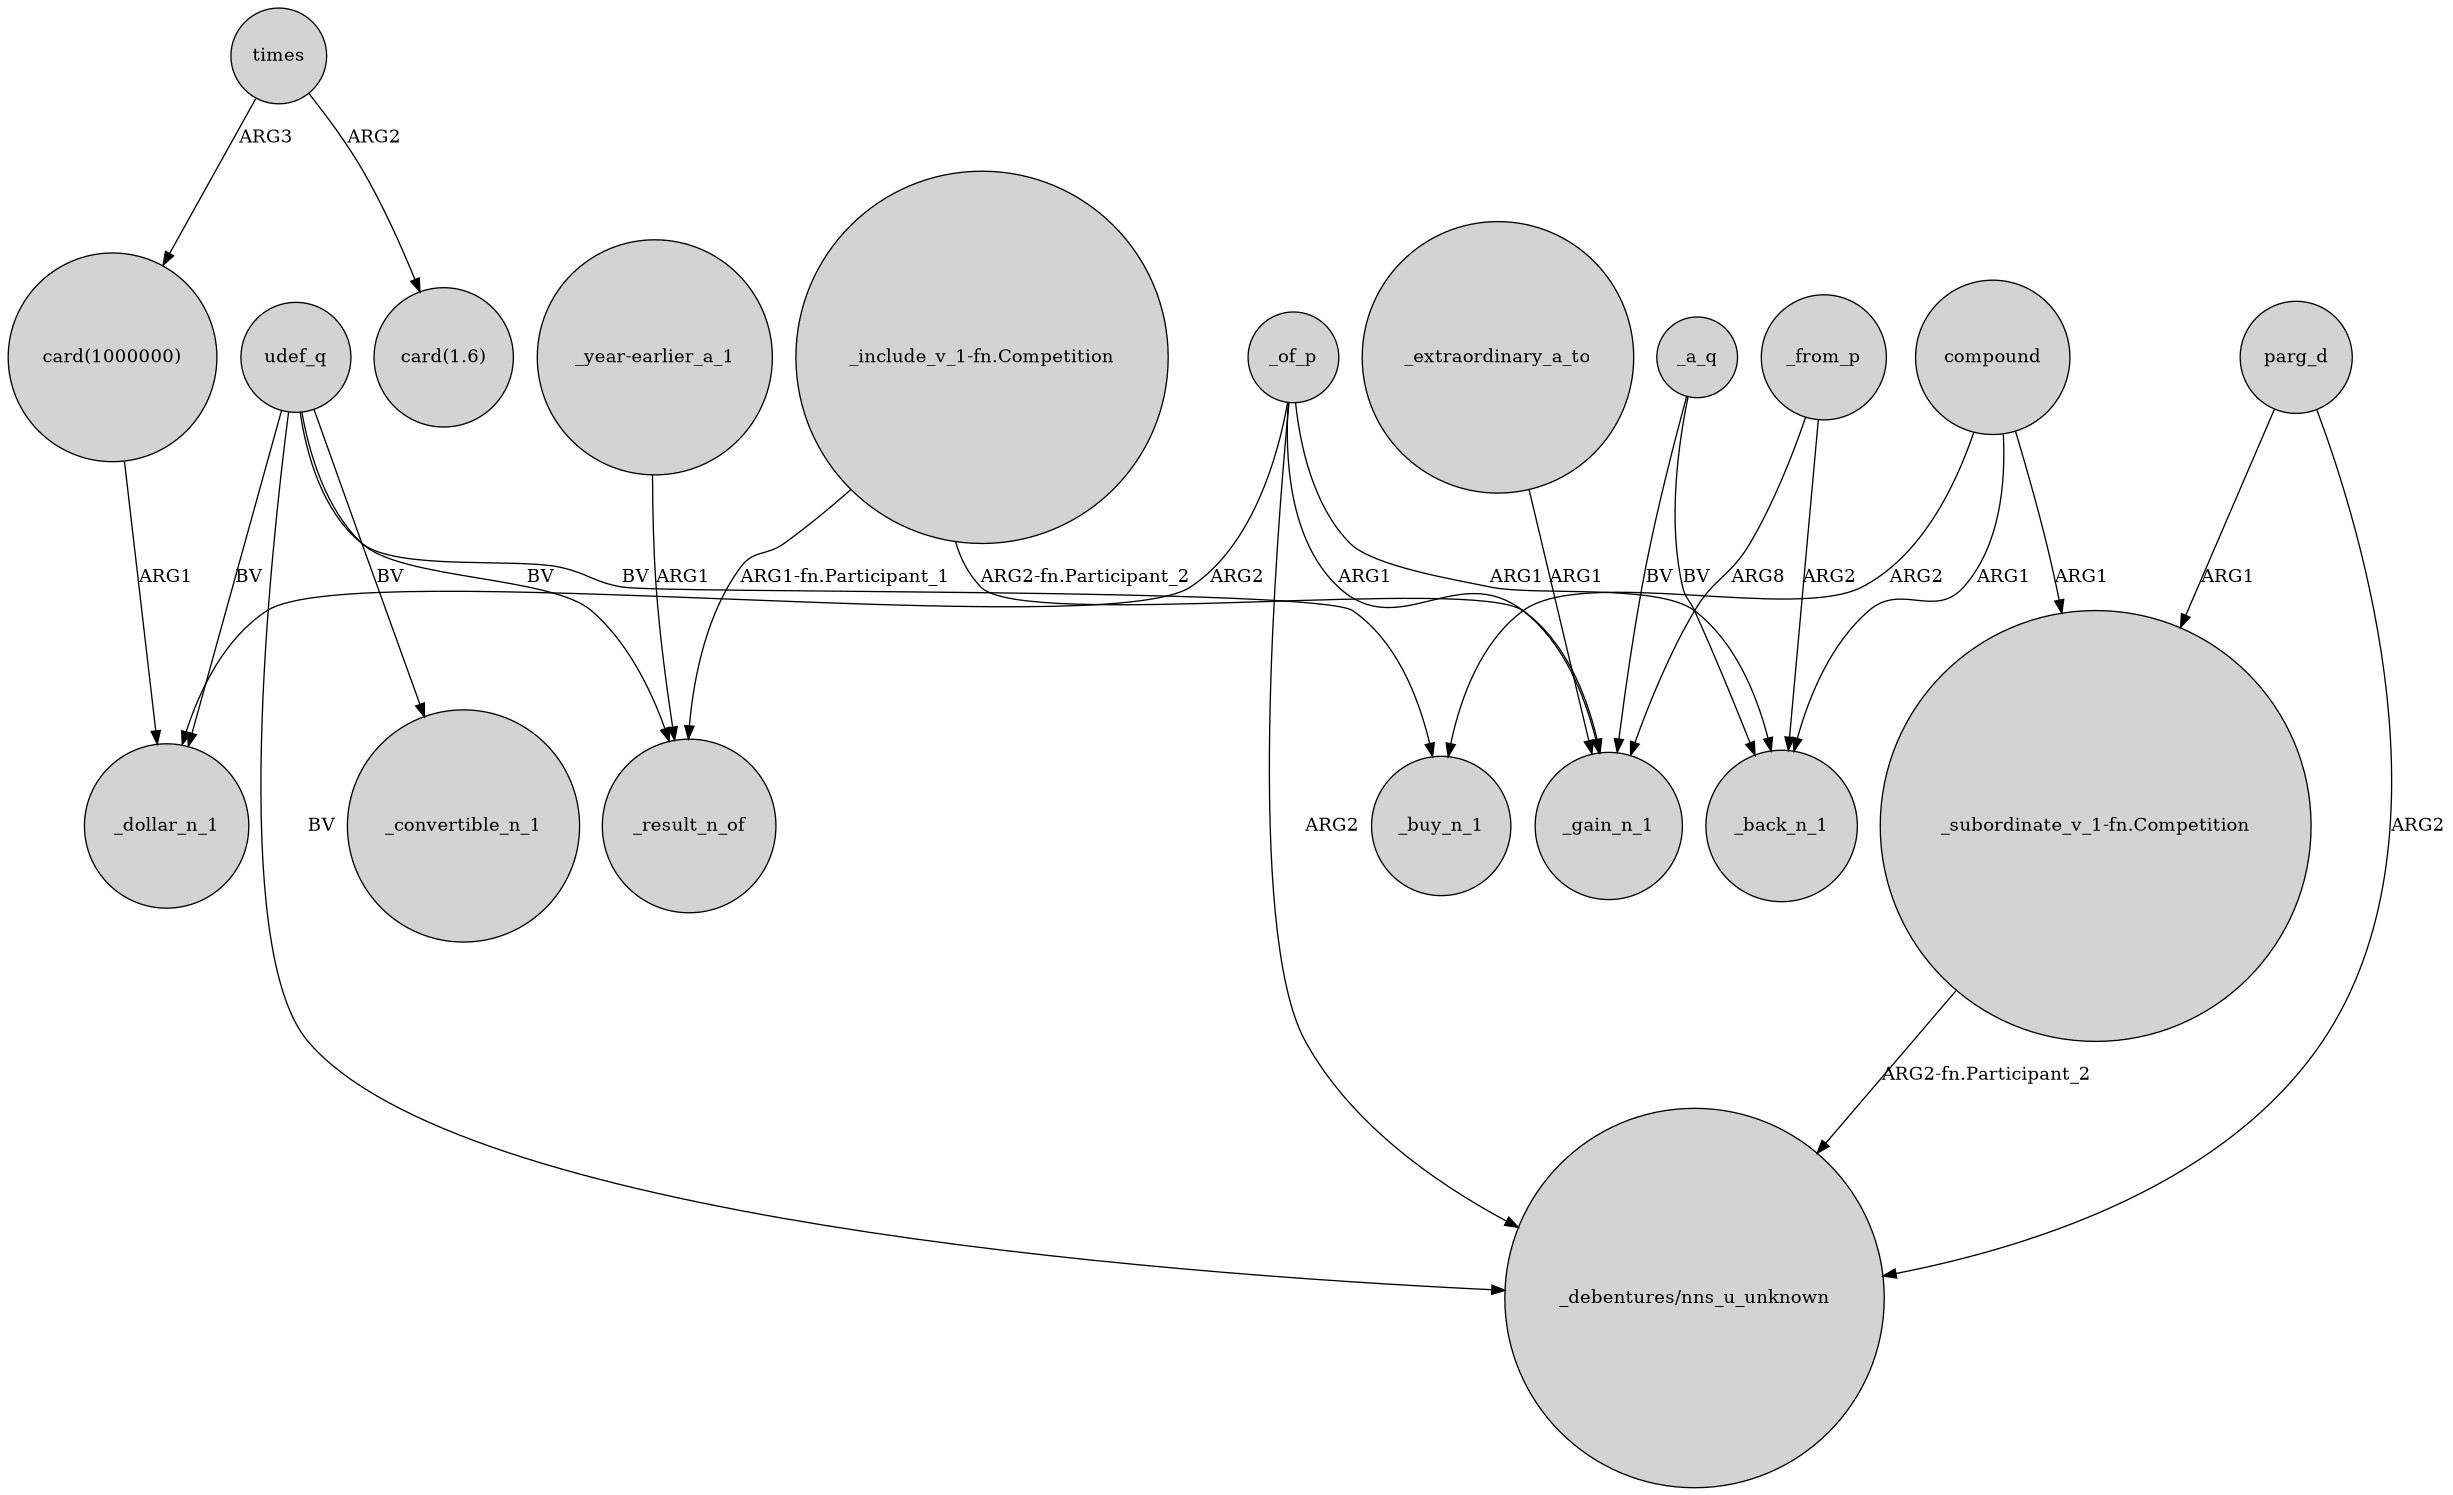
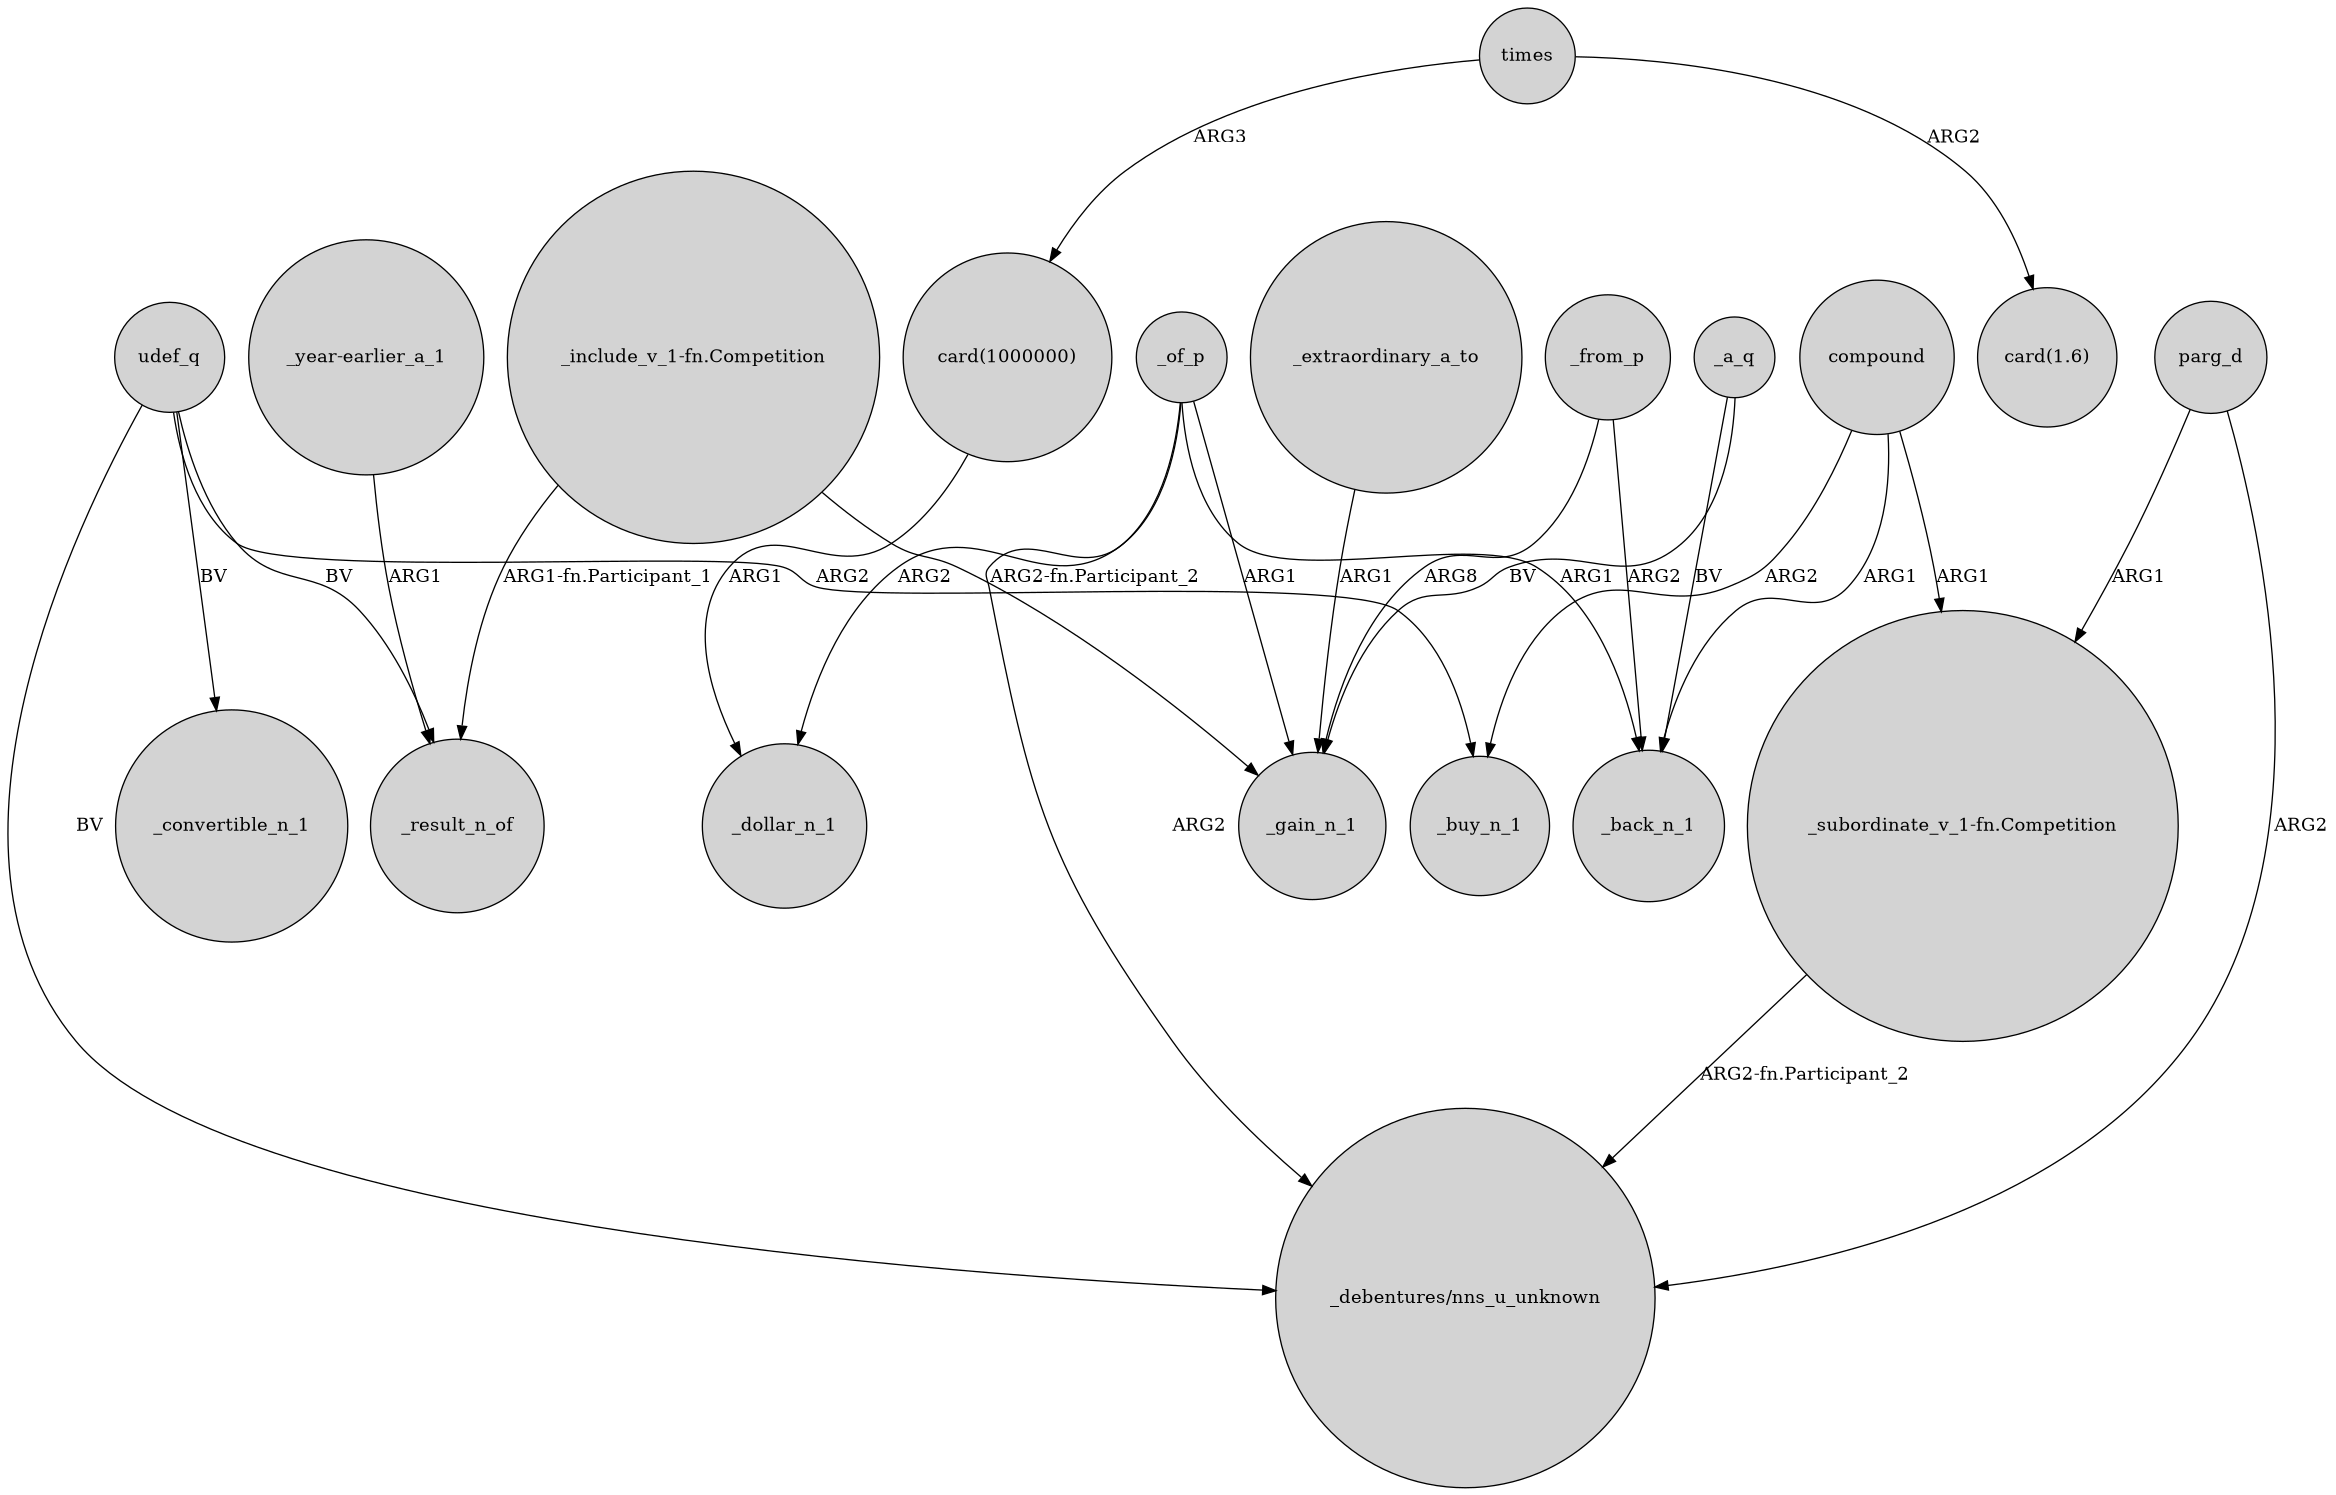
edge "udef_q" -> "_dollar_n_1": removed, label "BV"
edge "udef_q" -> "_buy_n_1": label "BV" -> "ARG2"
